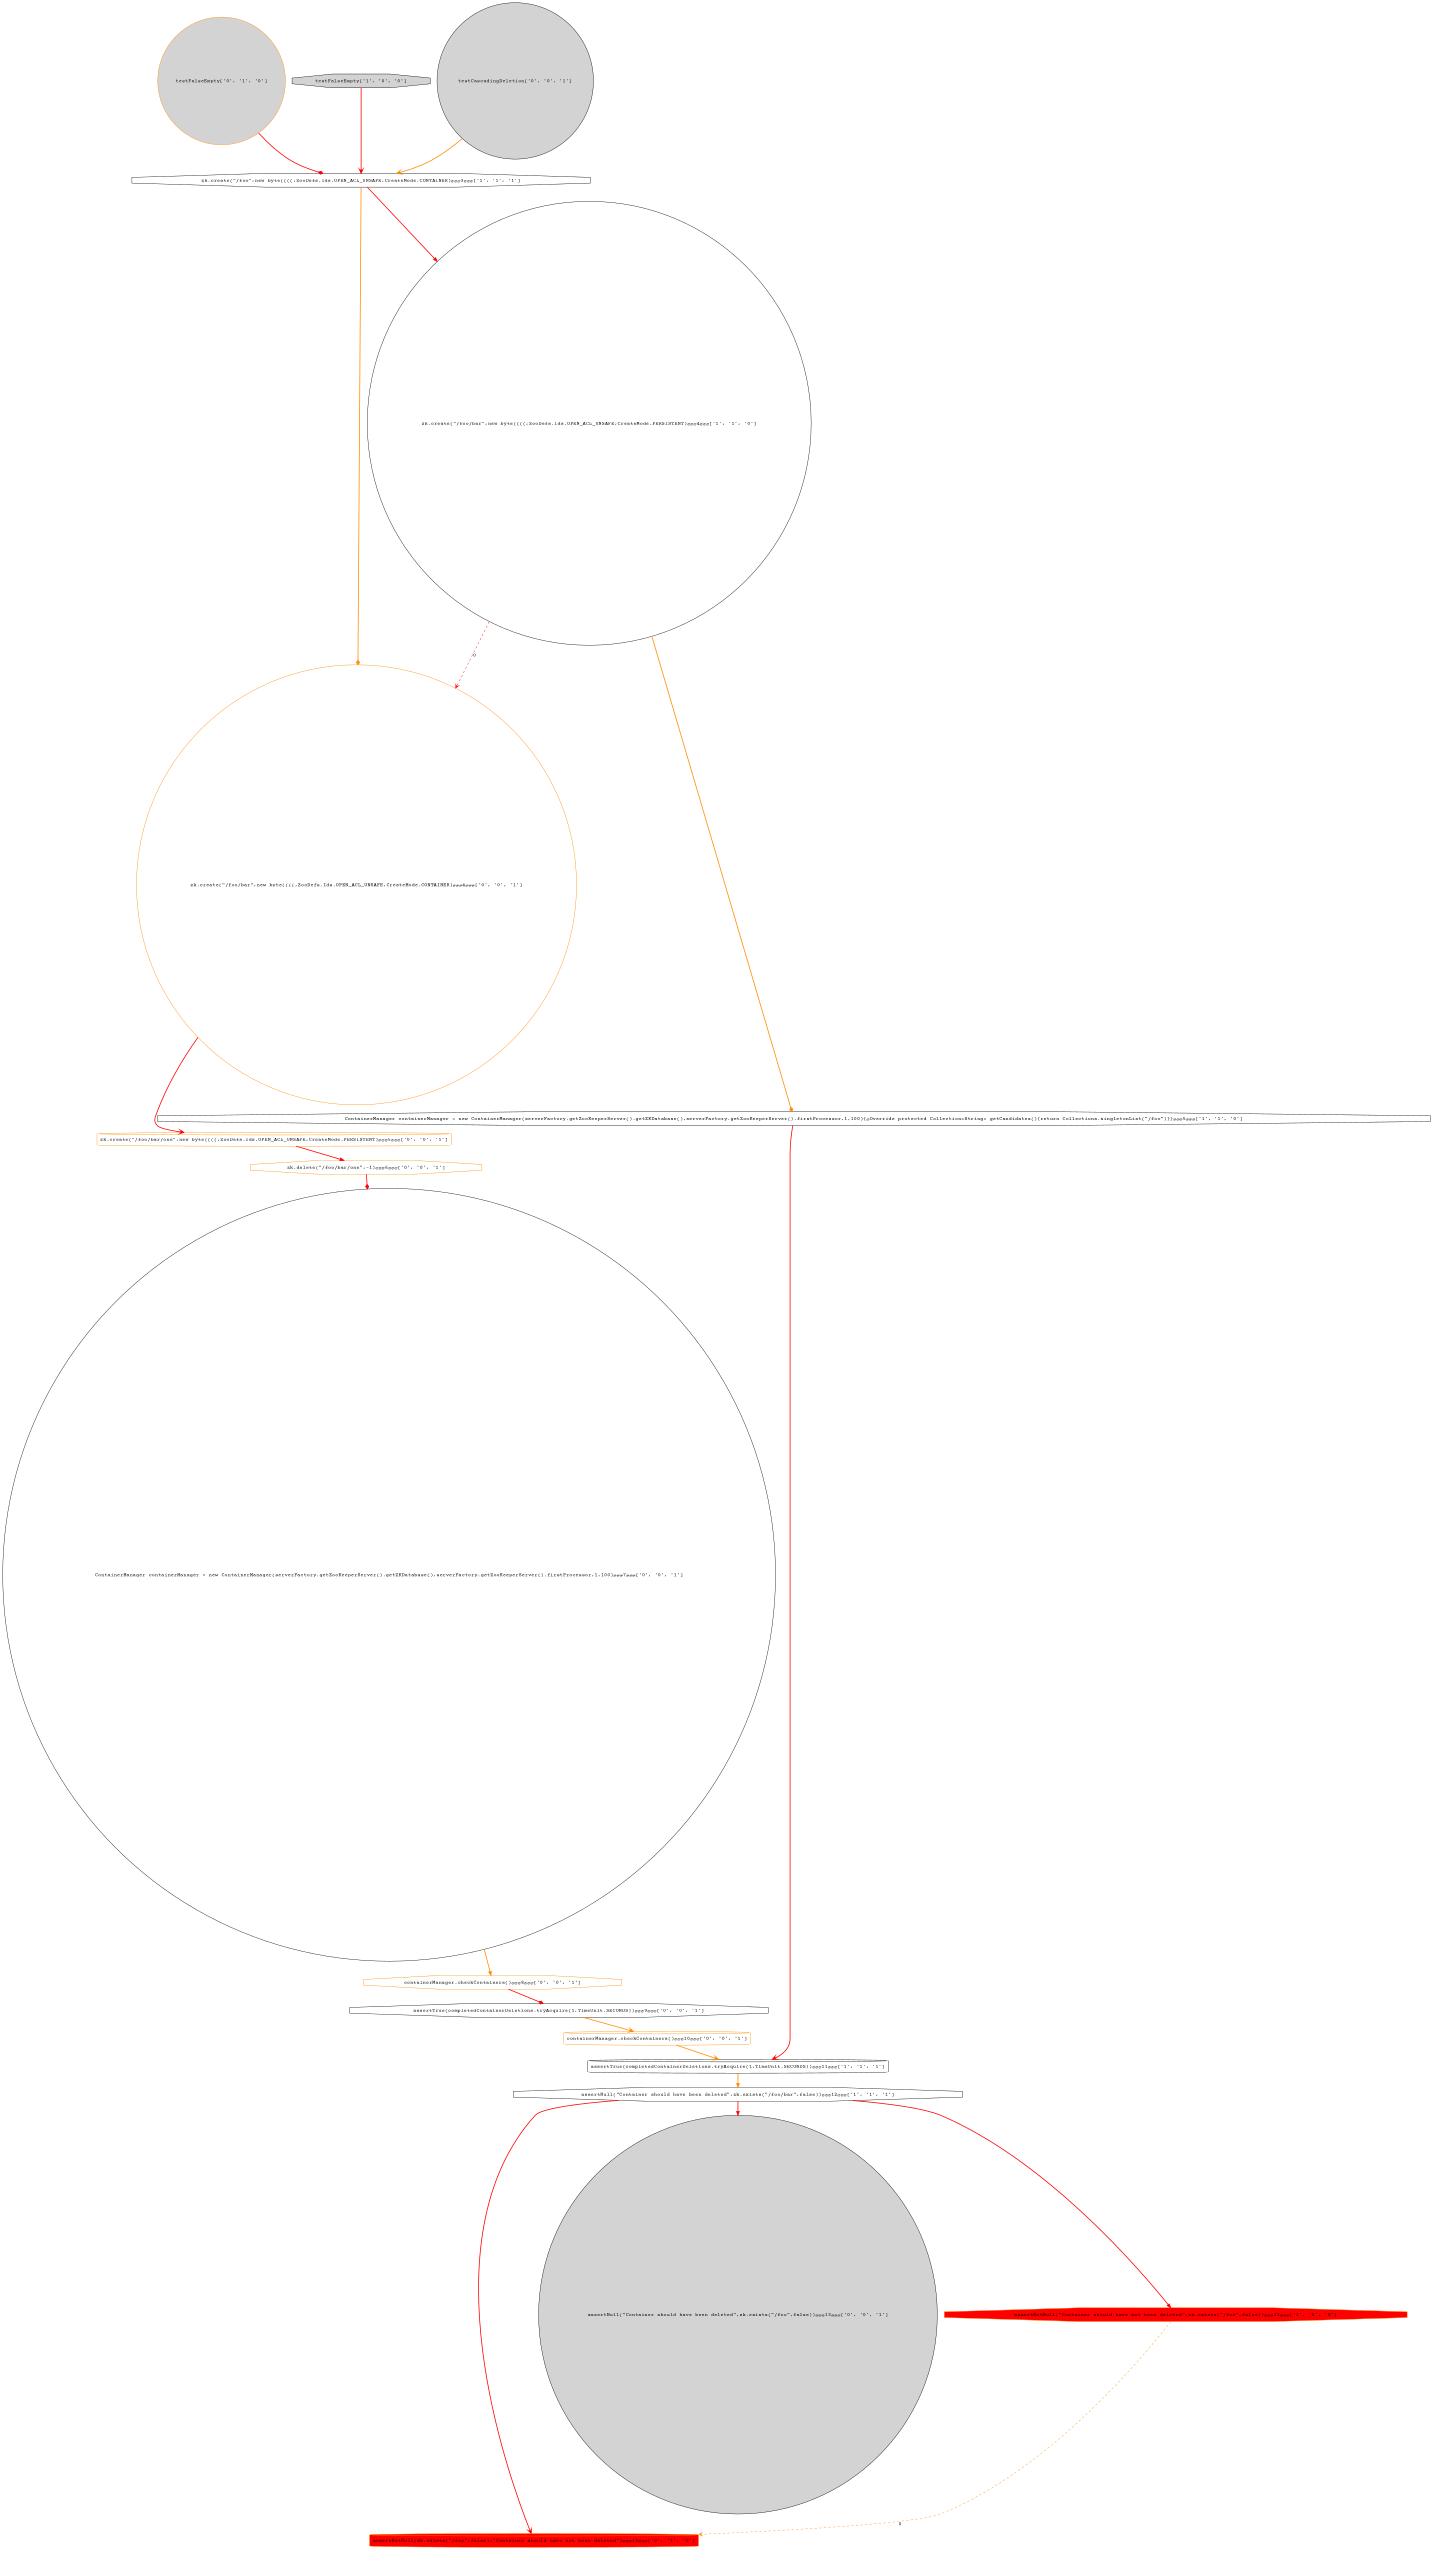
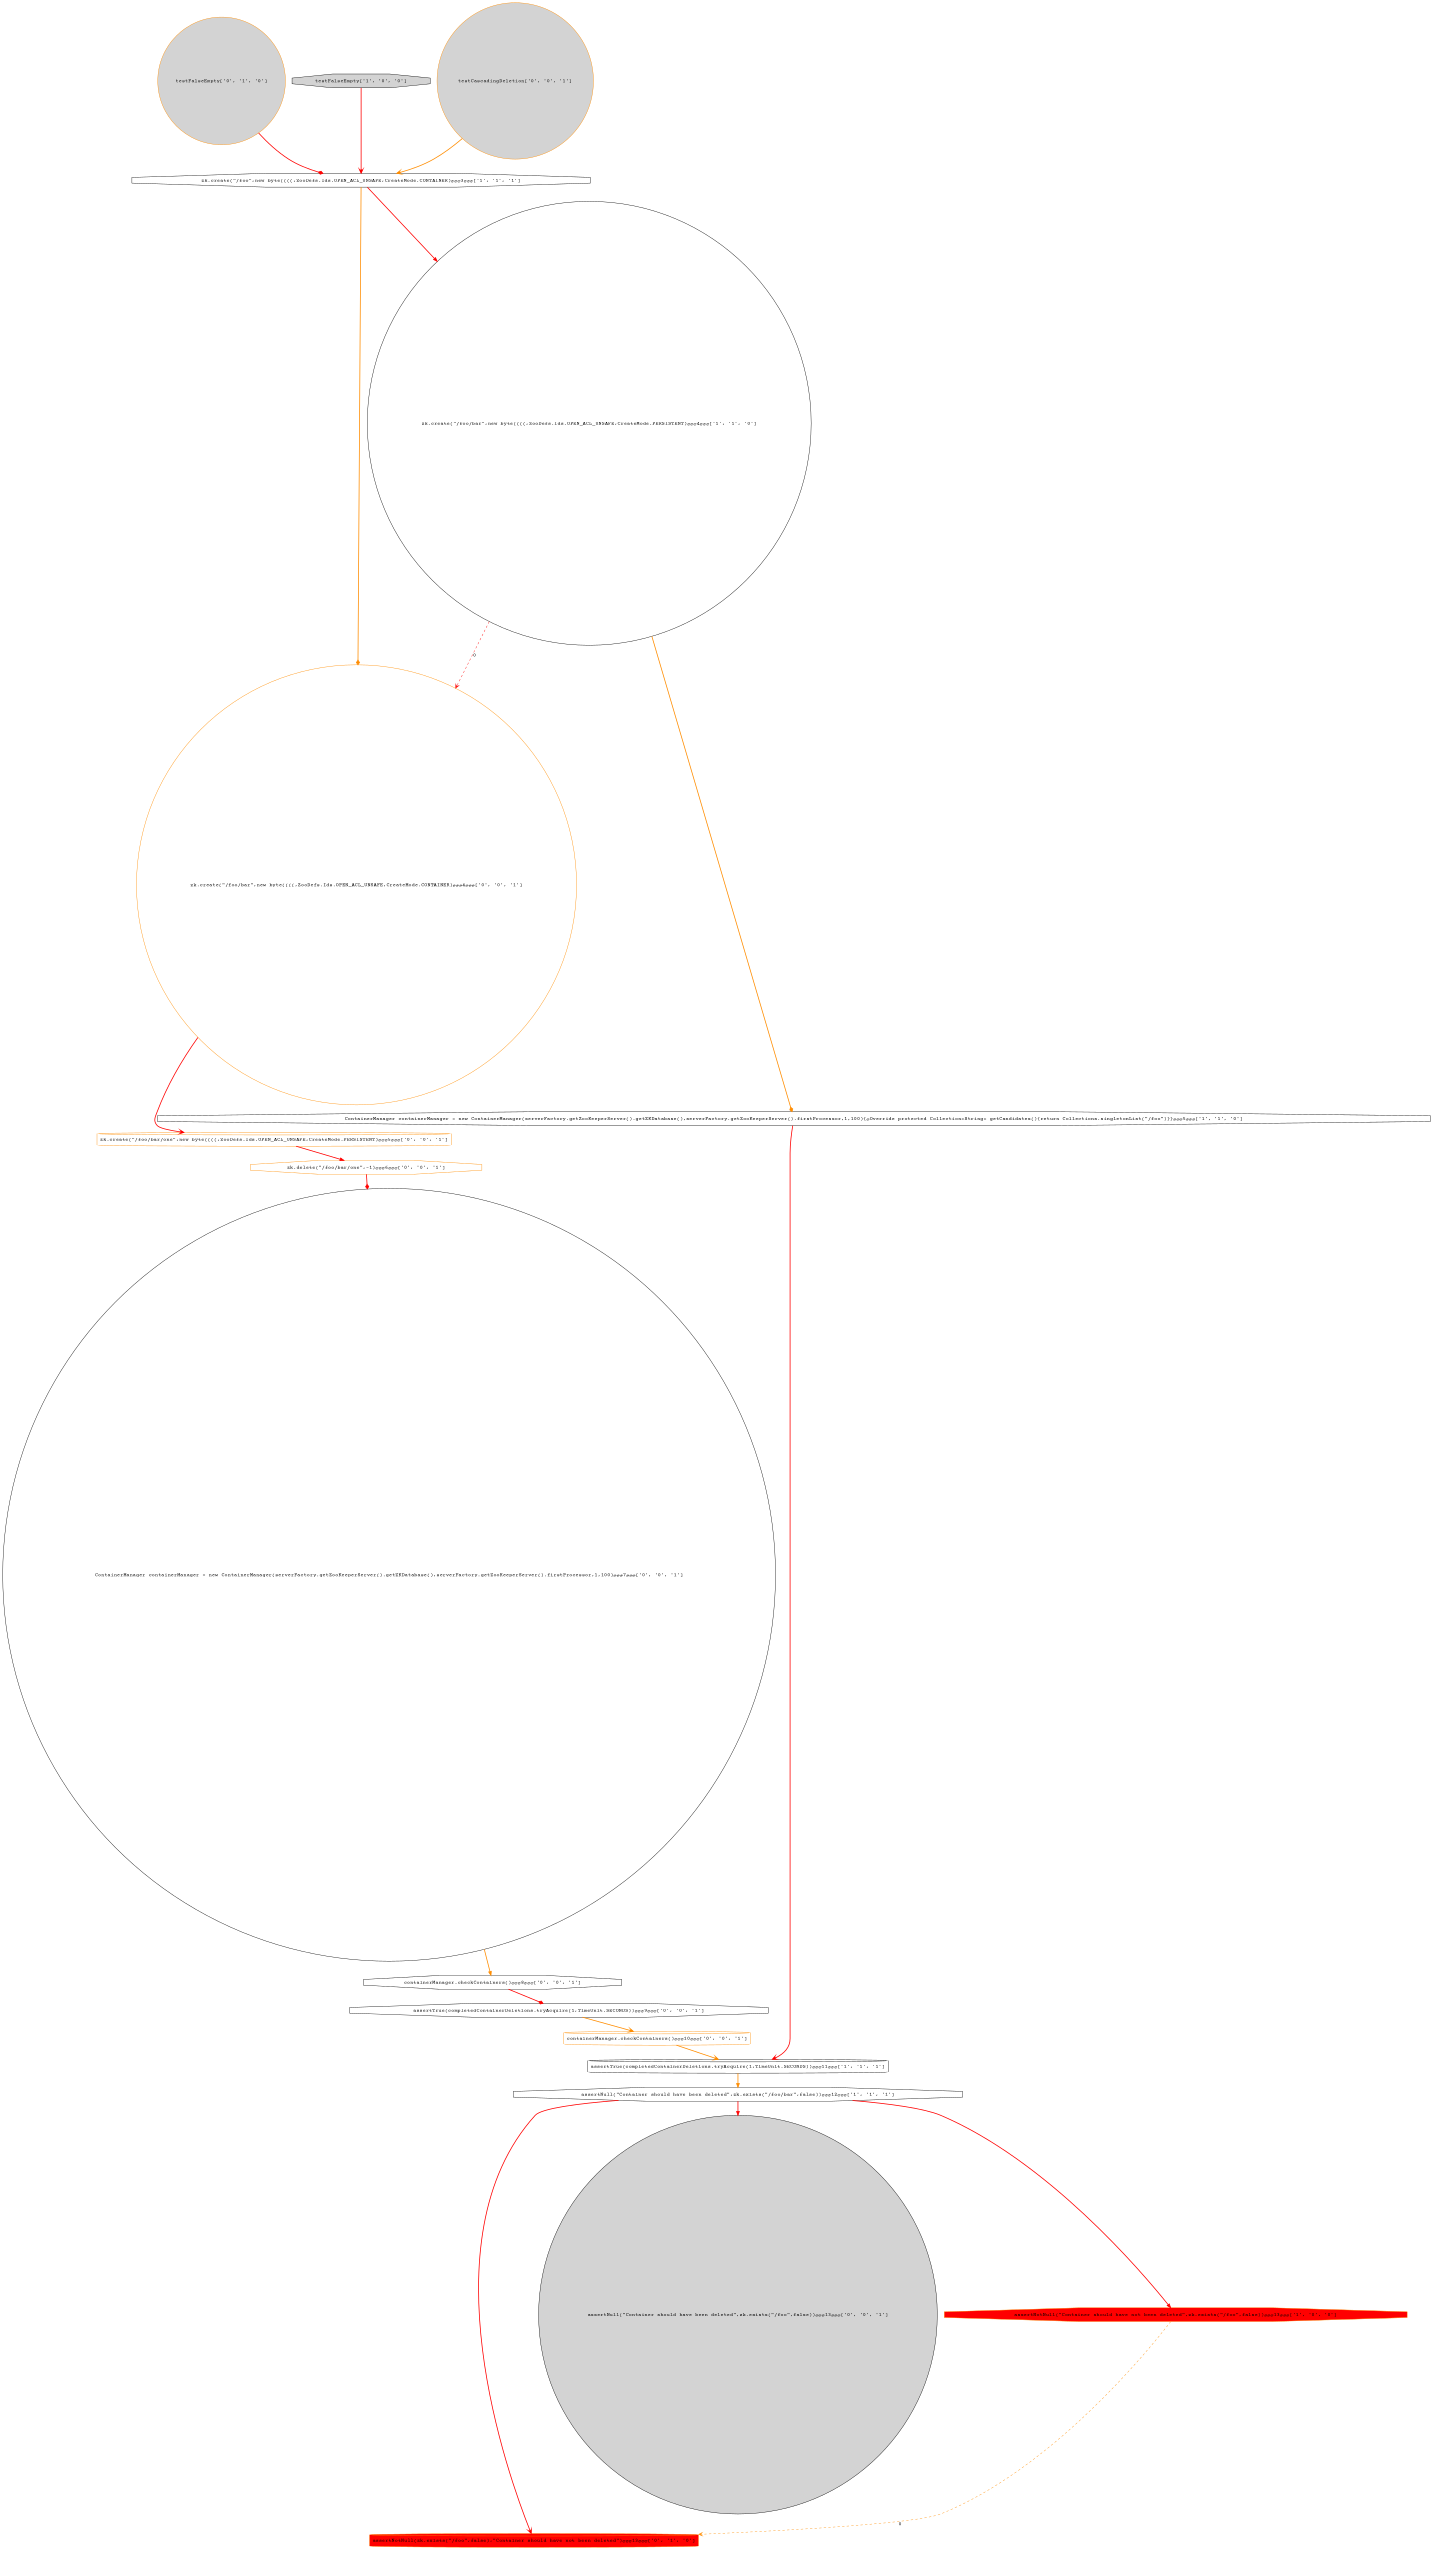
node "testCascadingDeletion['0', '0', '1']": color black -> darkorange
node "containerManager.checkContainers()@@@8@@@['0', '0', '1']": color darkorange -> black
